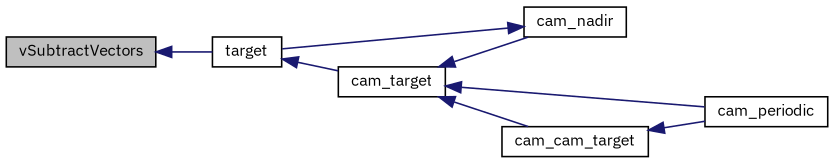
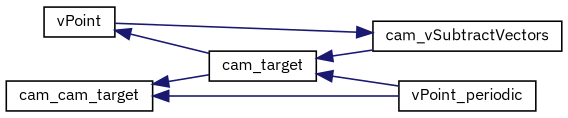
node "cam_nadir": label "cam_nadir" -> "cam_vSubtractVectors"
node "vSubtractVectors": removed
node "target": label "target" -> "vPoint"
node "cam_periodic": label "cam_periodic" -> "vPoint_periodic"
edge "cam_cam_target" -> "cam_target": reversed
